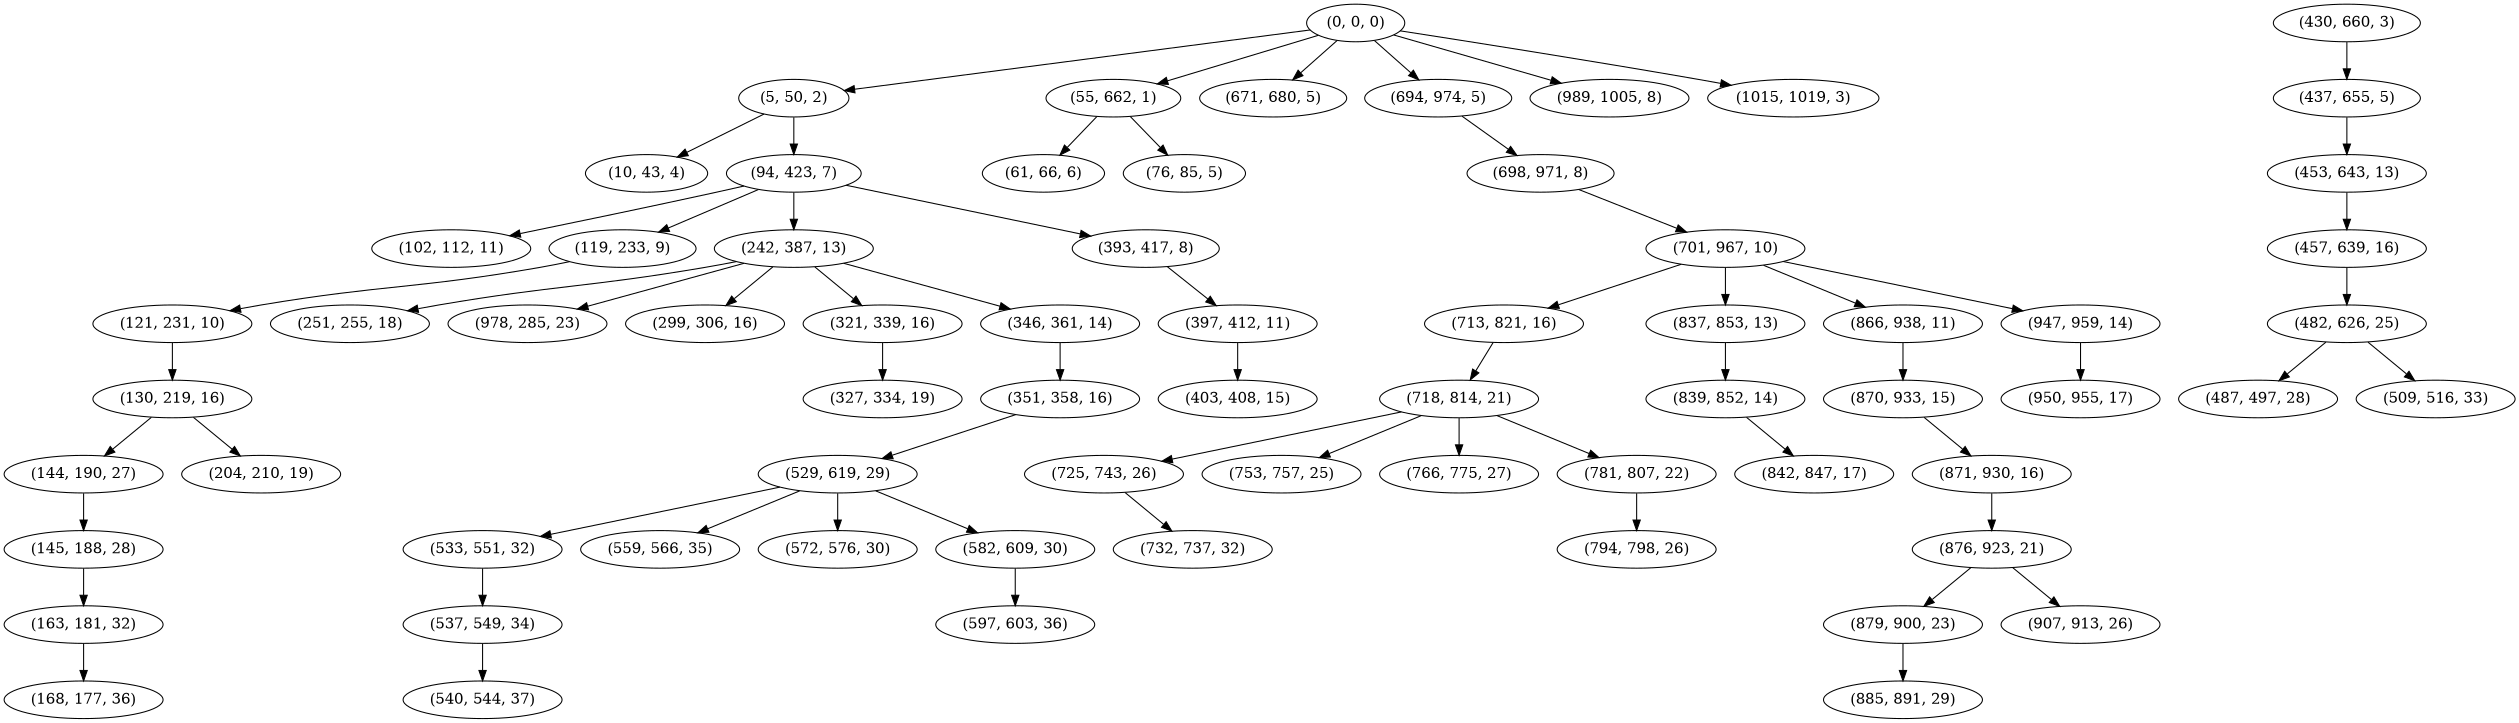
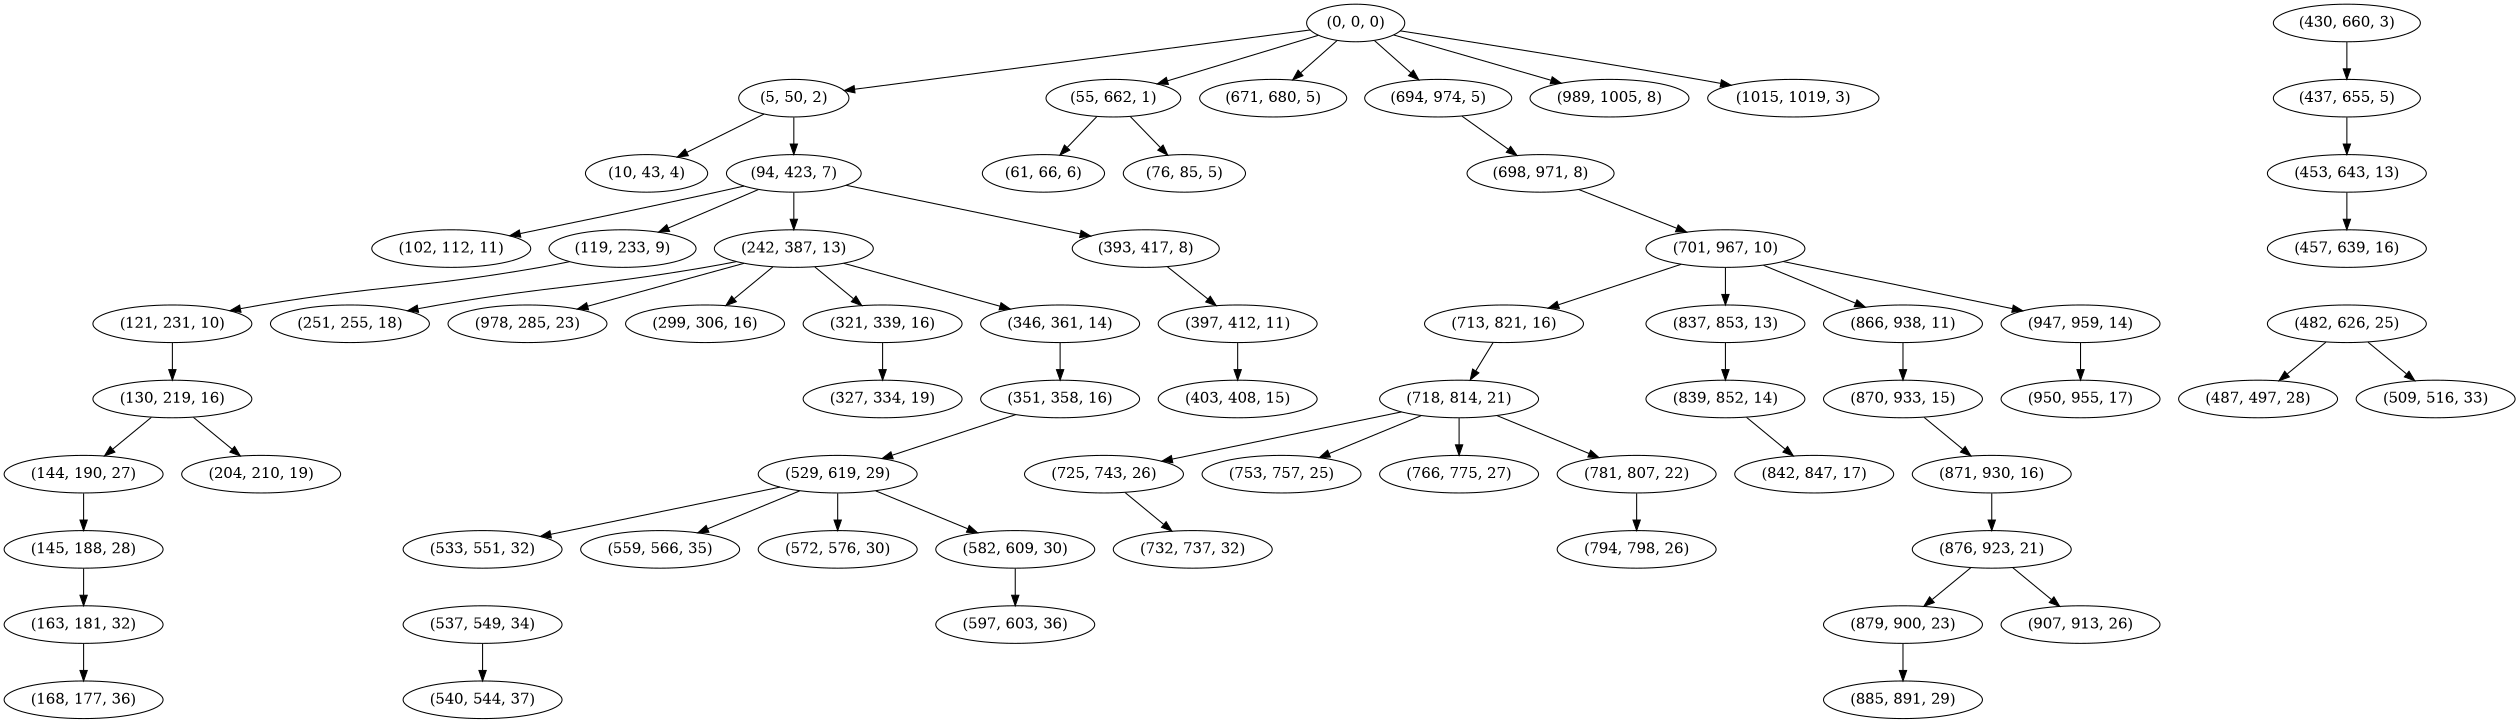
edge "(457, 639, 16)" -> "(482, 626, 25)": removed
edge "(533, 551, 32)" -> "(537, 549, 34)": removed
